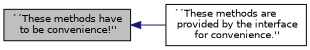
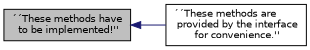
node "´´These methods have to be convenience!''": label "´´These methods have to be convenience!''" -> "´´These methods have to be implemented!''"
